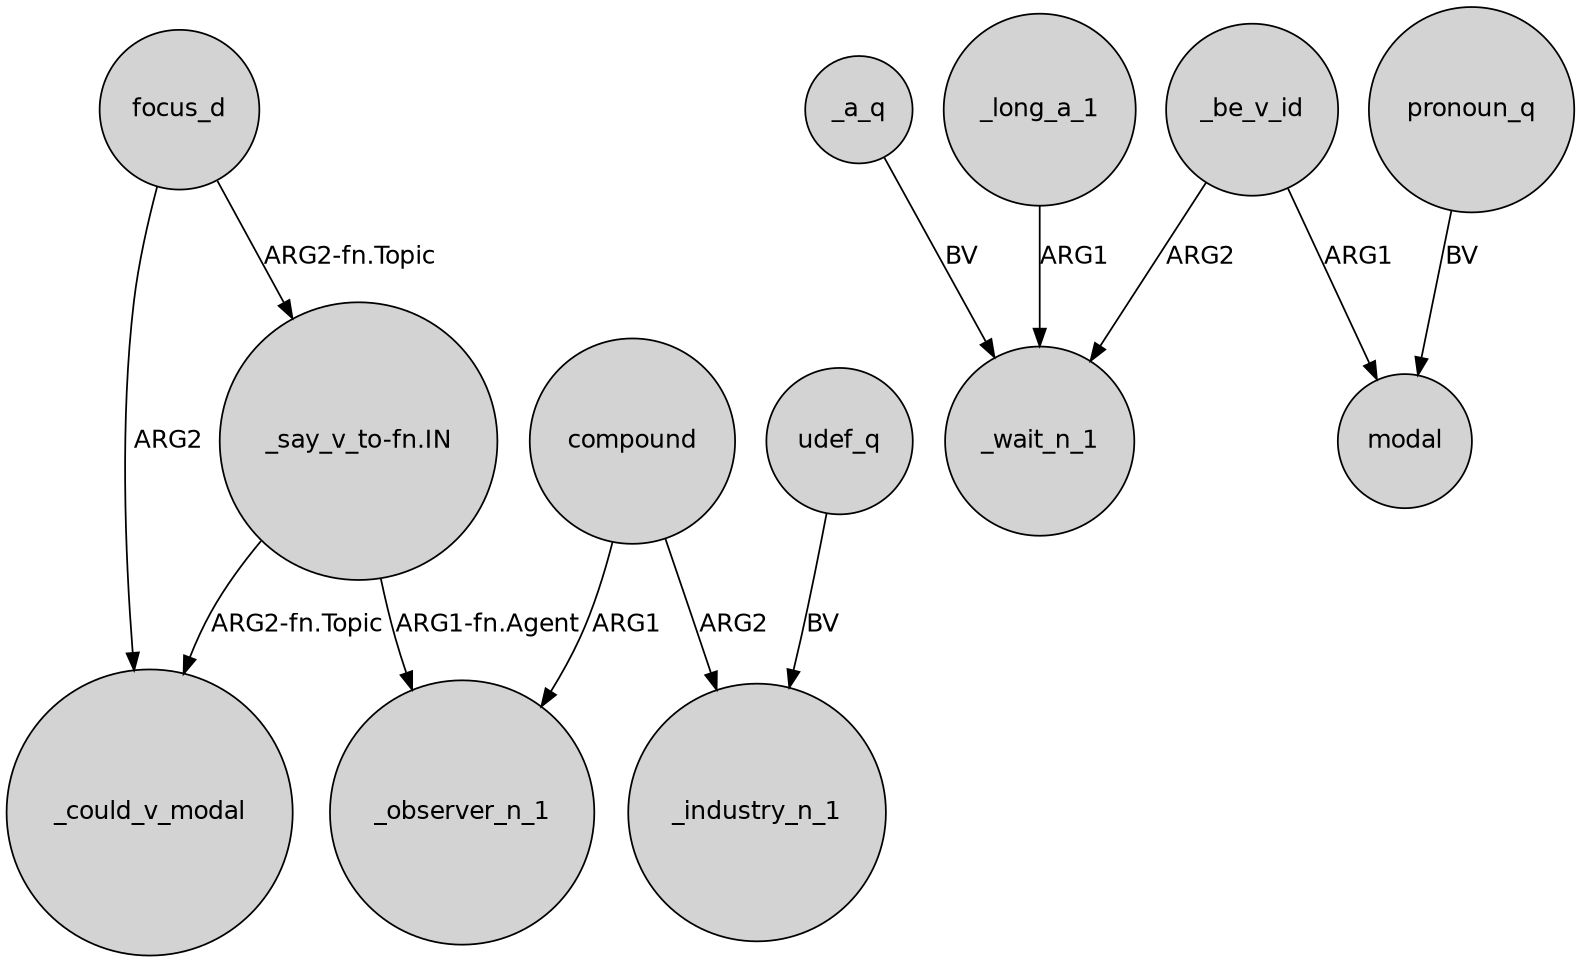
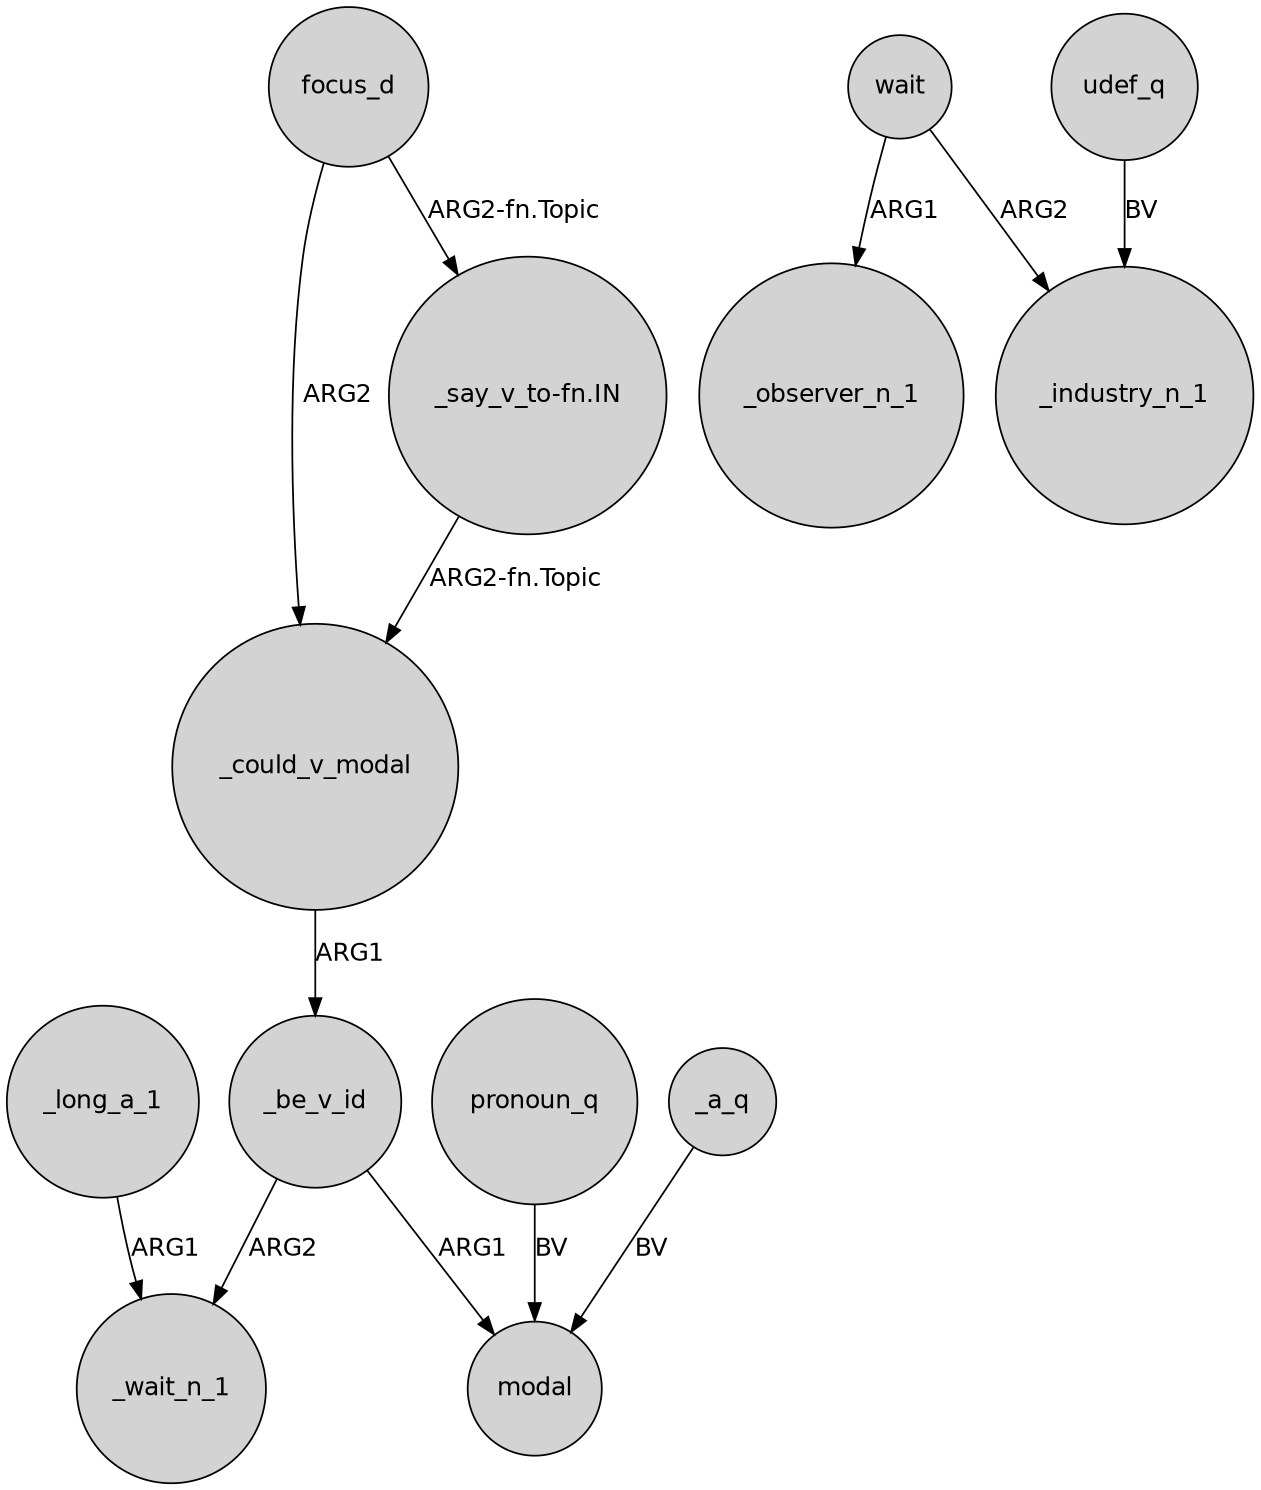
edge "_a_q" -> "_wait_n_1": now "_a_q" -> "modal"
node "compound": label "compound" -> "wait"
edge "_say_v_to-fn.IN" -> "_observer_n_1": removed, label "ARG1-fn.Agent"
edge "_could_v_modal" -> "_be_v_id": added, label "ARG1"
